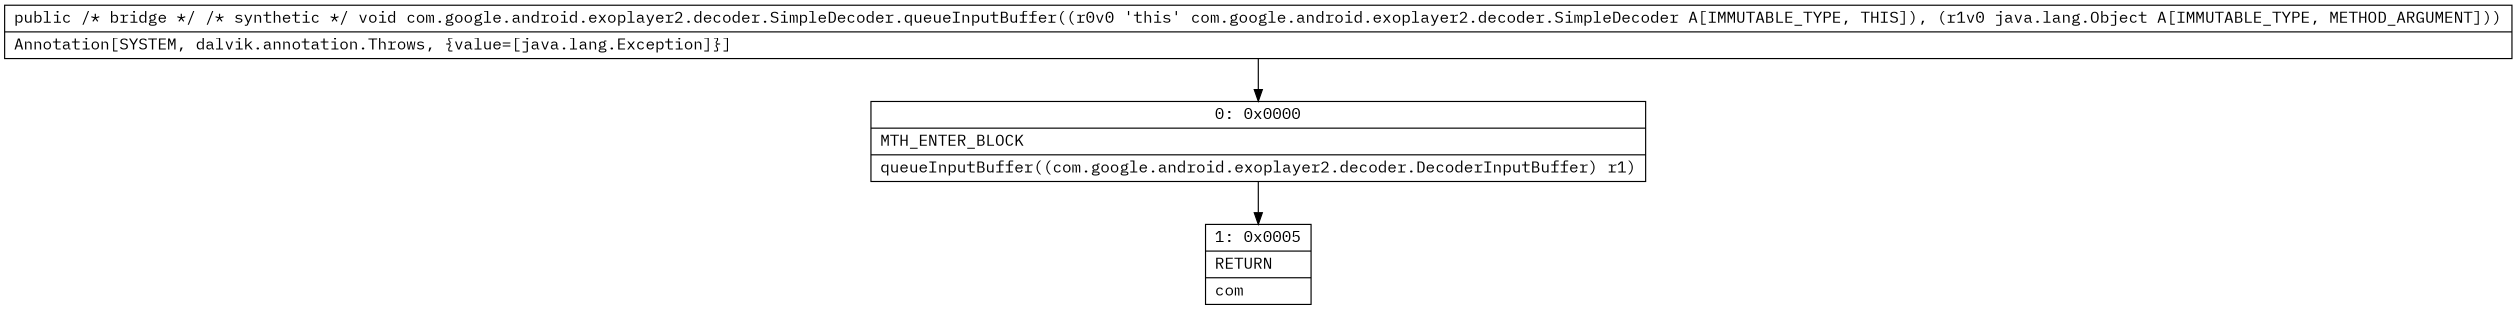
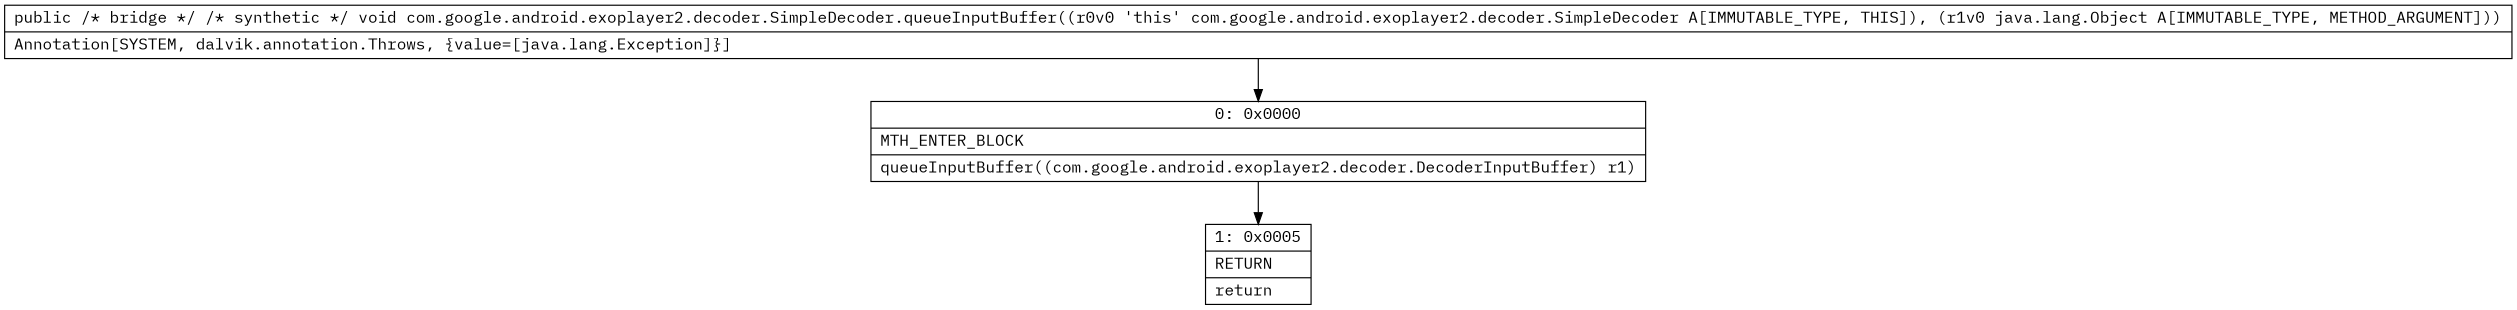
node "1: 0x0005": text "com" -> "return"
